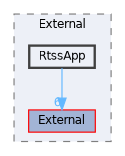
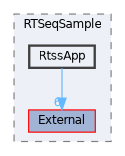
cluster "External": label "External" -> "RTSeqSample"
